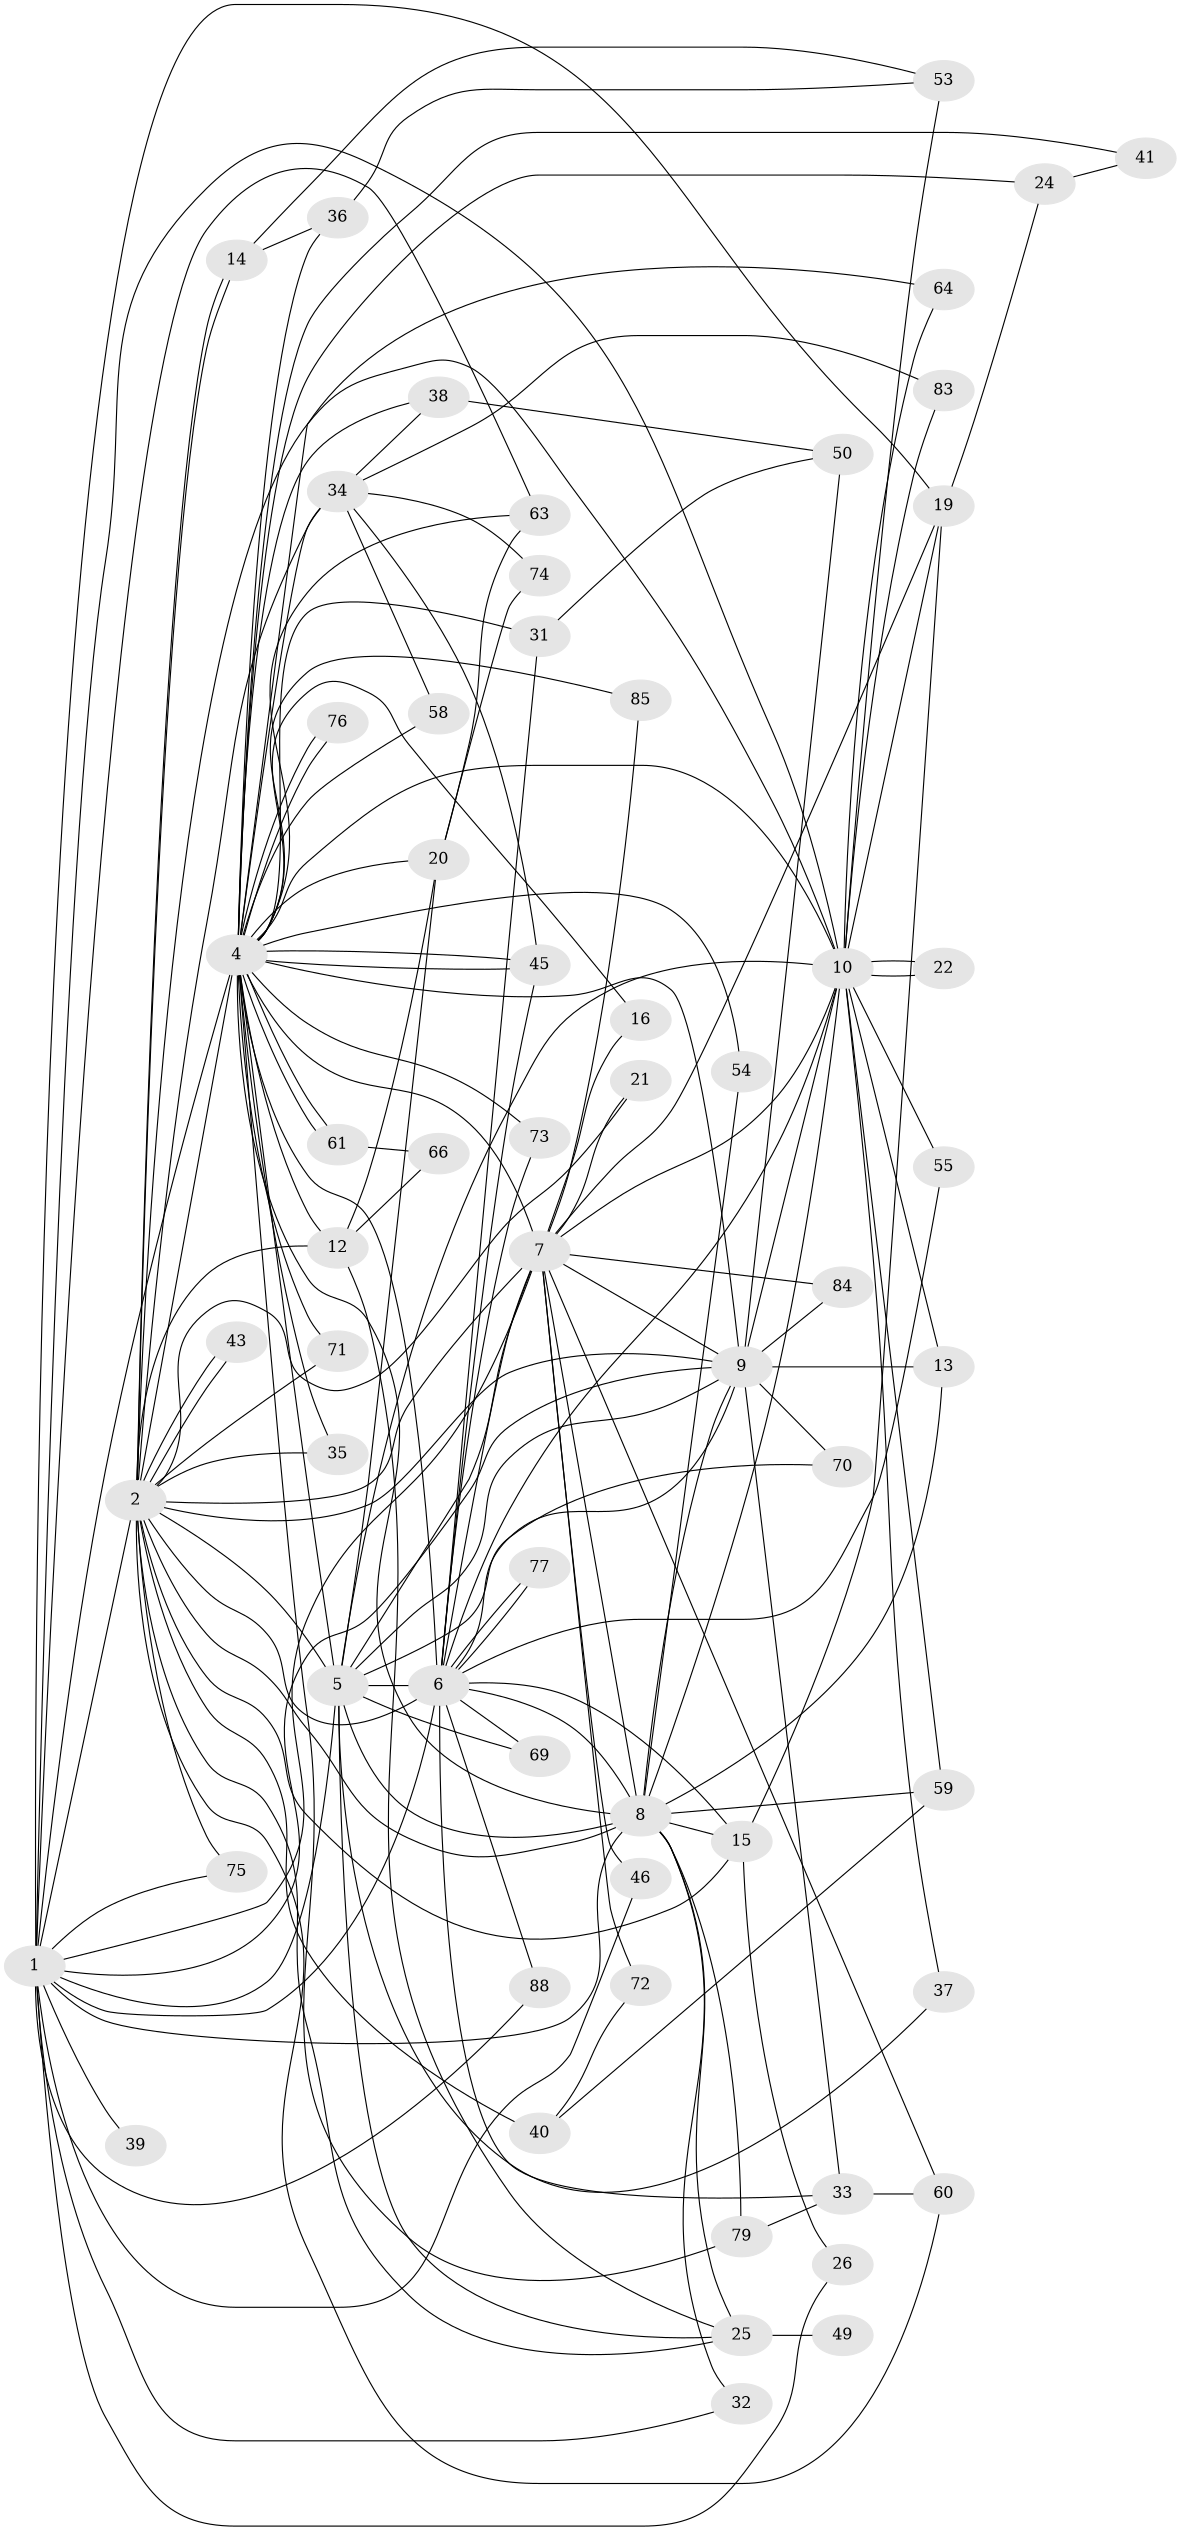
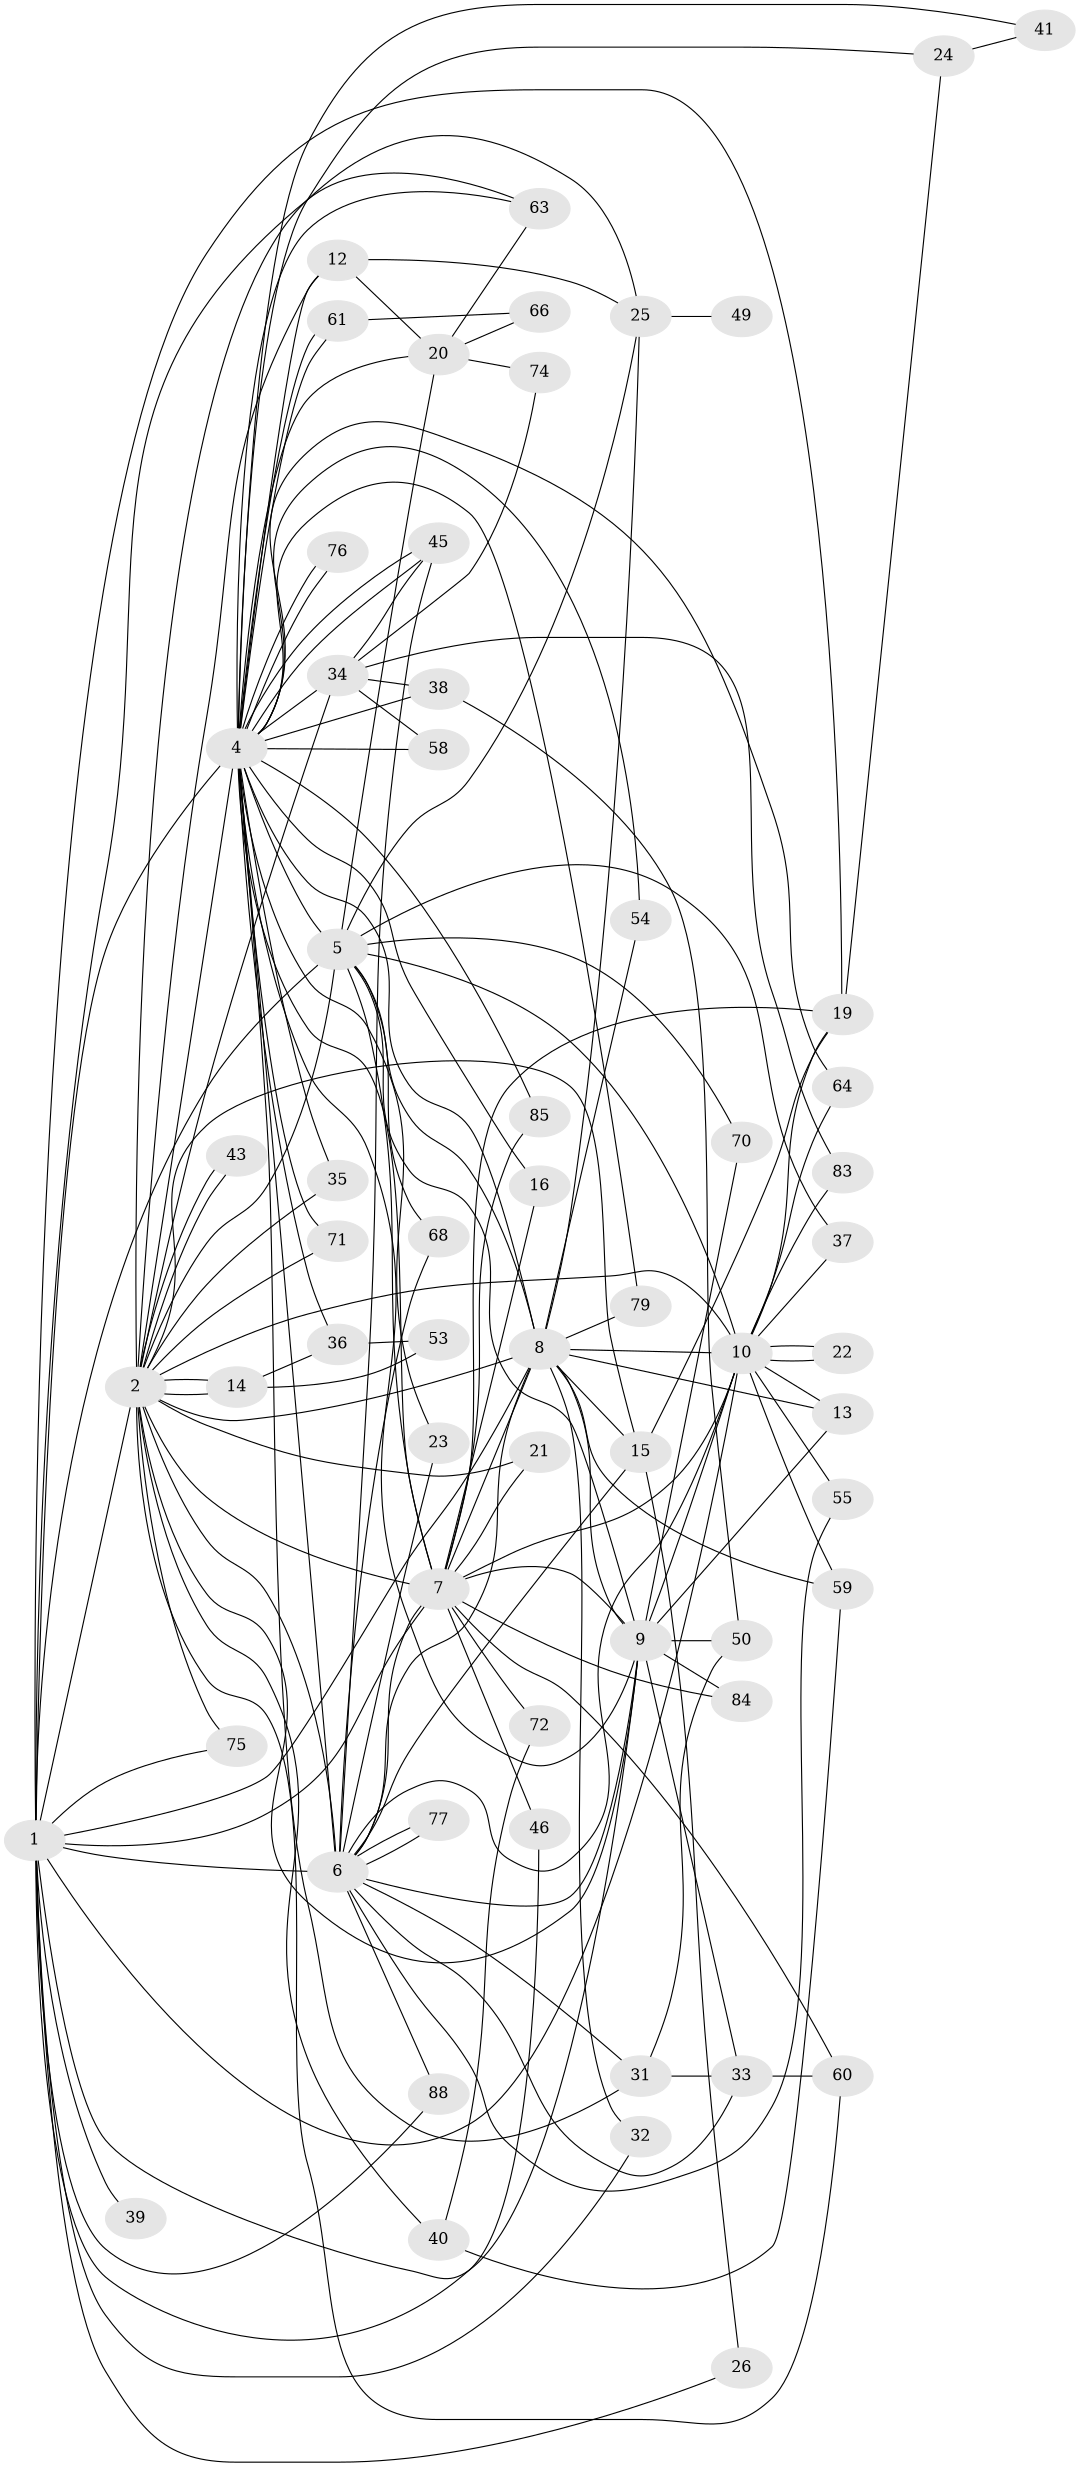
edge "53" -- "10": removed
edge "4" -- "10": removed
node "73": label "73" -> "23"
edge "66" -- "12": now "66" -- "20"
edge "5" -- "6": removed
node "69": label "69" -> "68"
edge "33" -- "79": now "33" -- "31"
